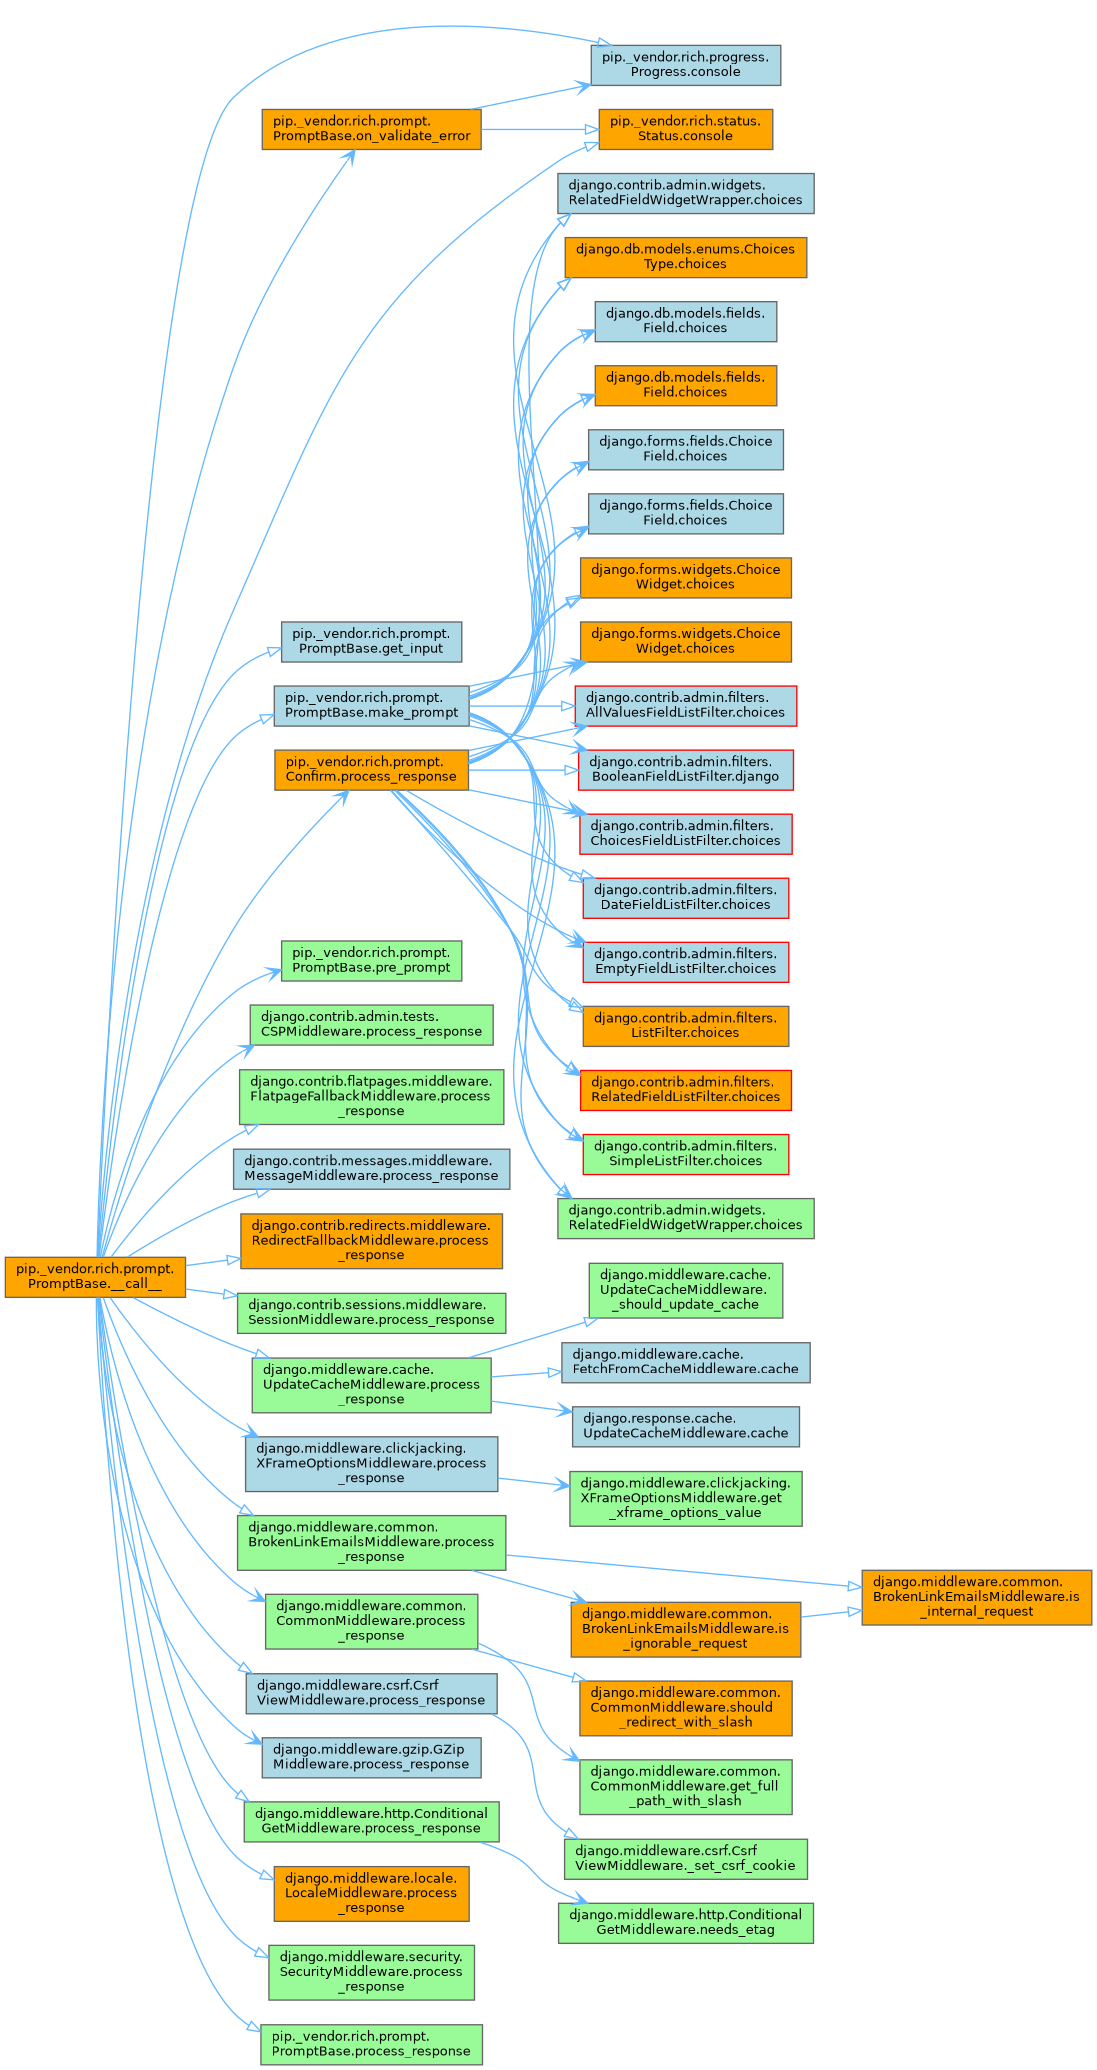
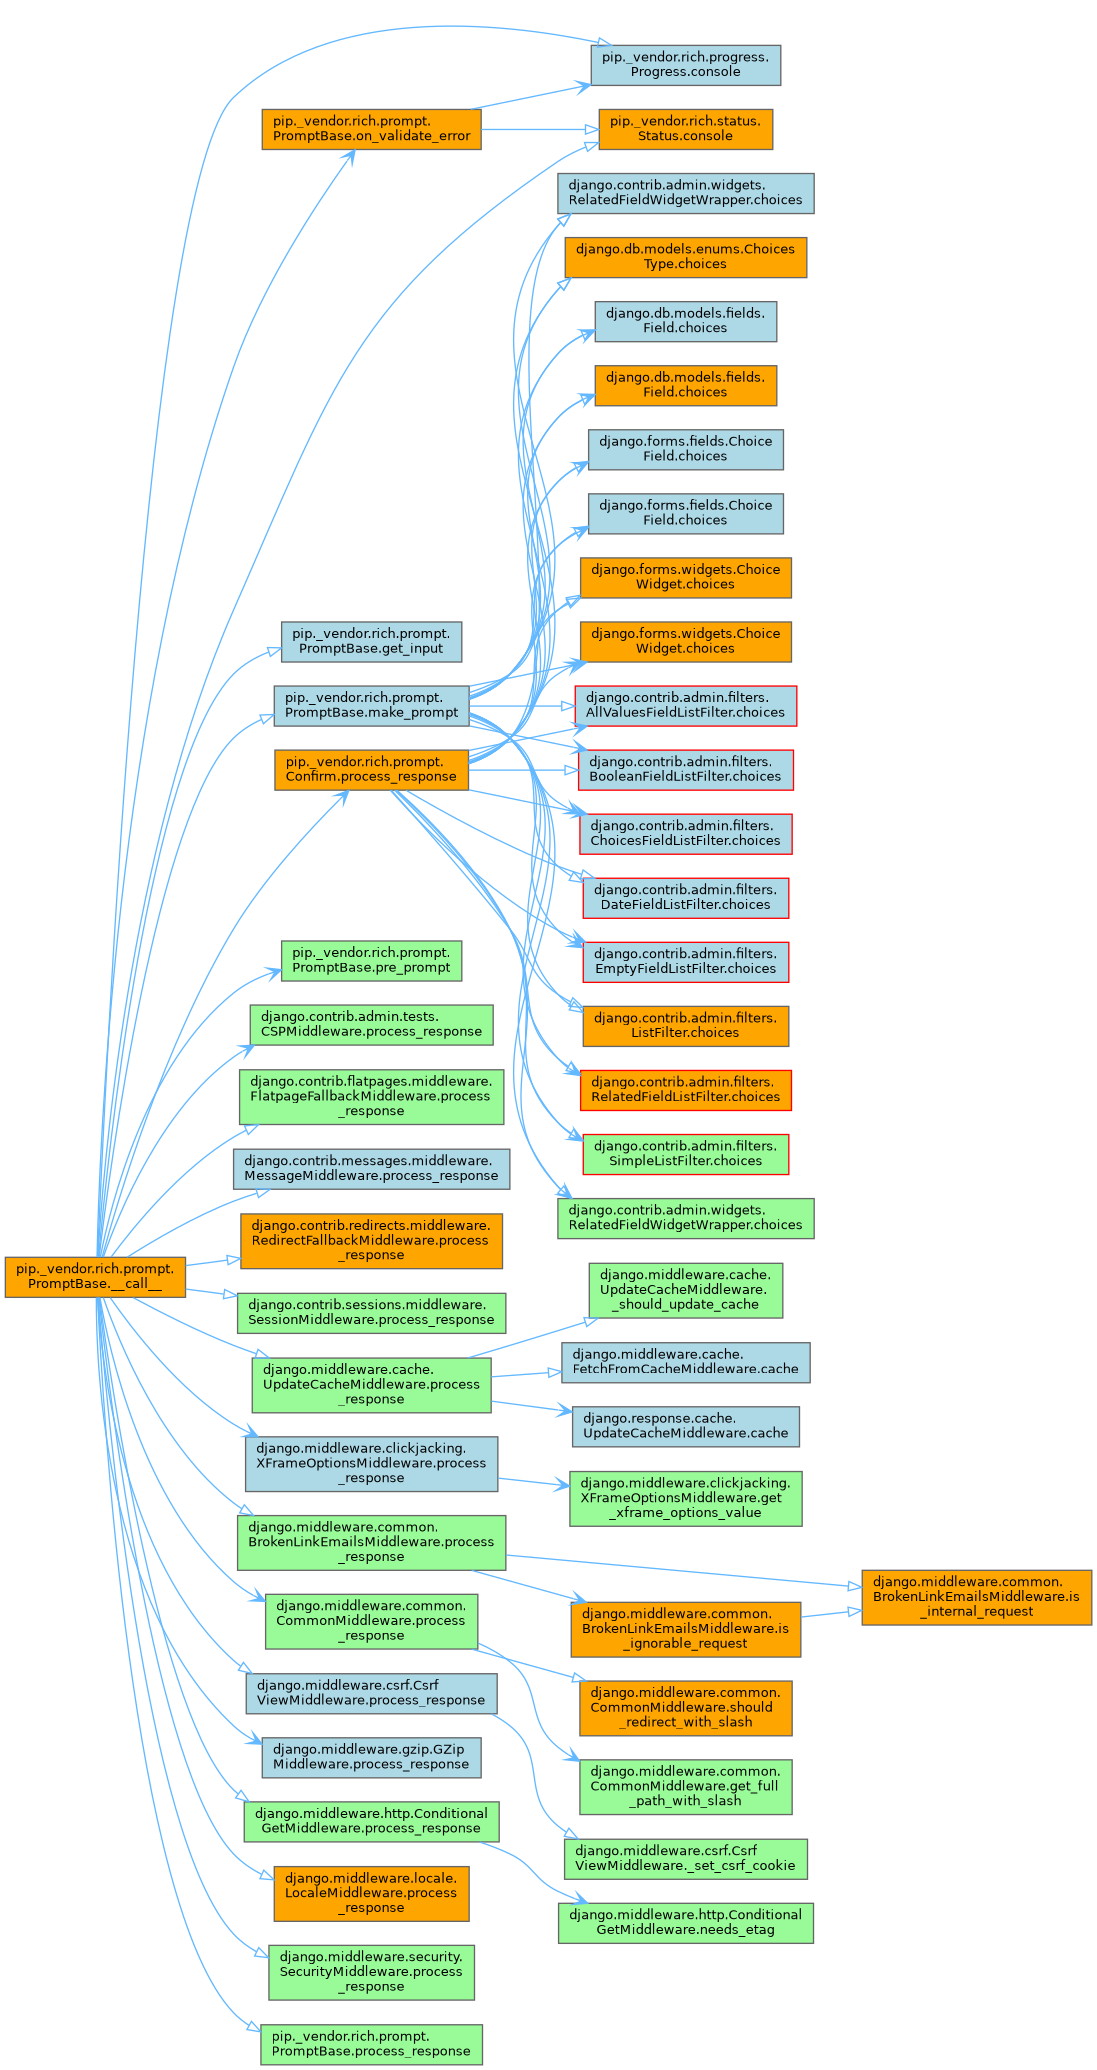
node "django.contrib.admin.filters. BooleanFieldListFilter.django": label "django.contrib.admin.filters. BooleanFieldListFilter.django" -> "django.contrib.admin.filters. BooleanFieldListFilter.choices"
